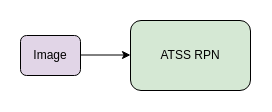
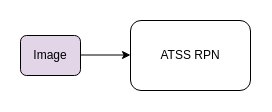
node "ATSS RPN": fillcolor #d5e8d4 -> #ffffff
